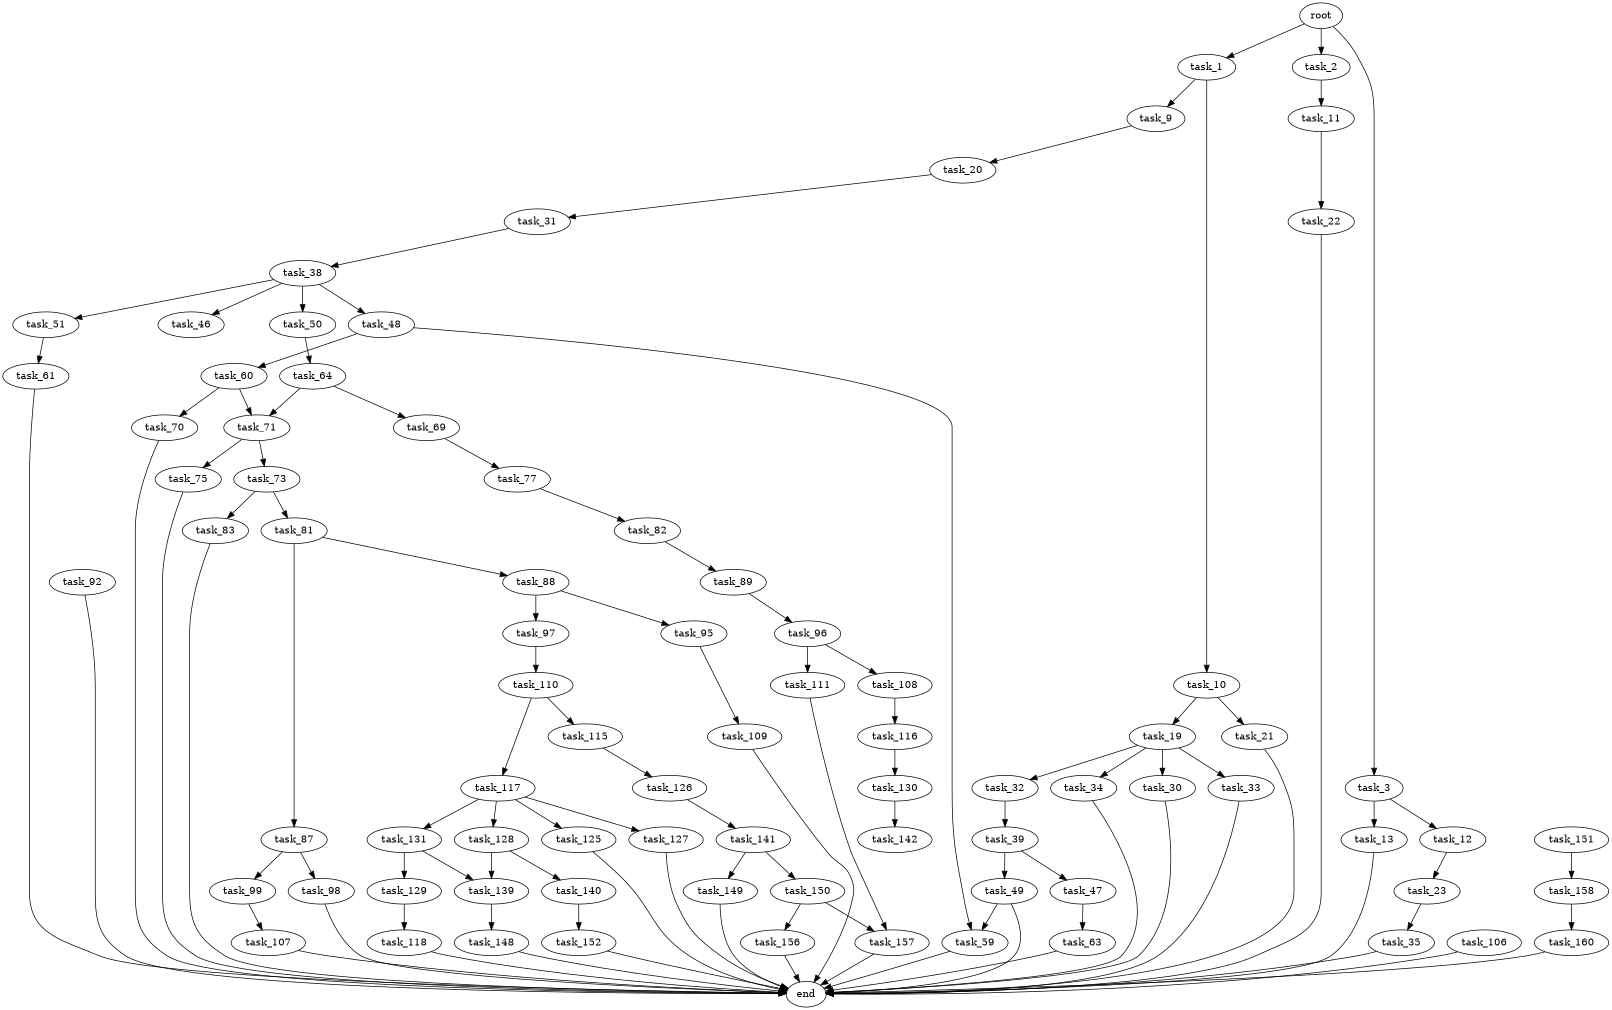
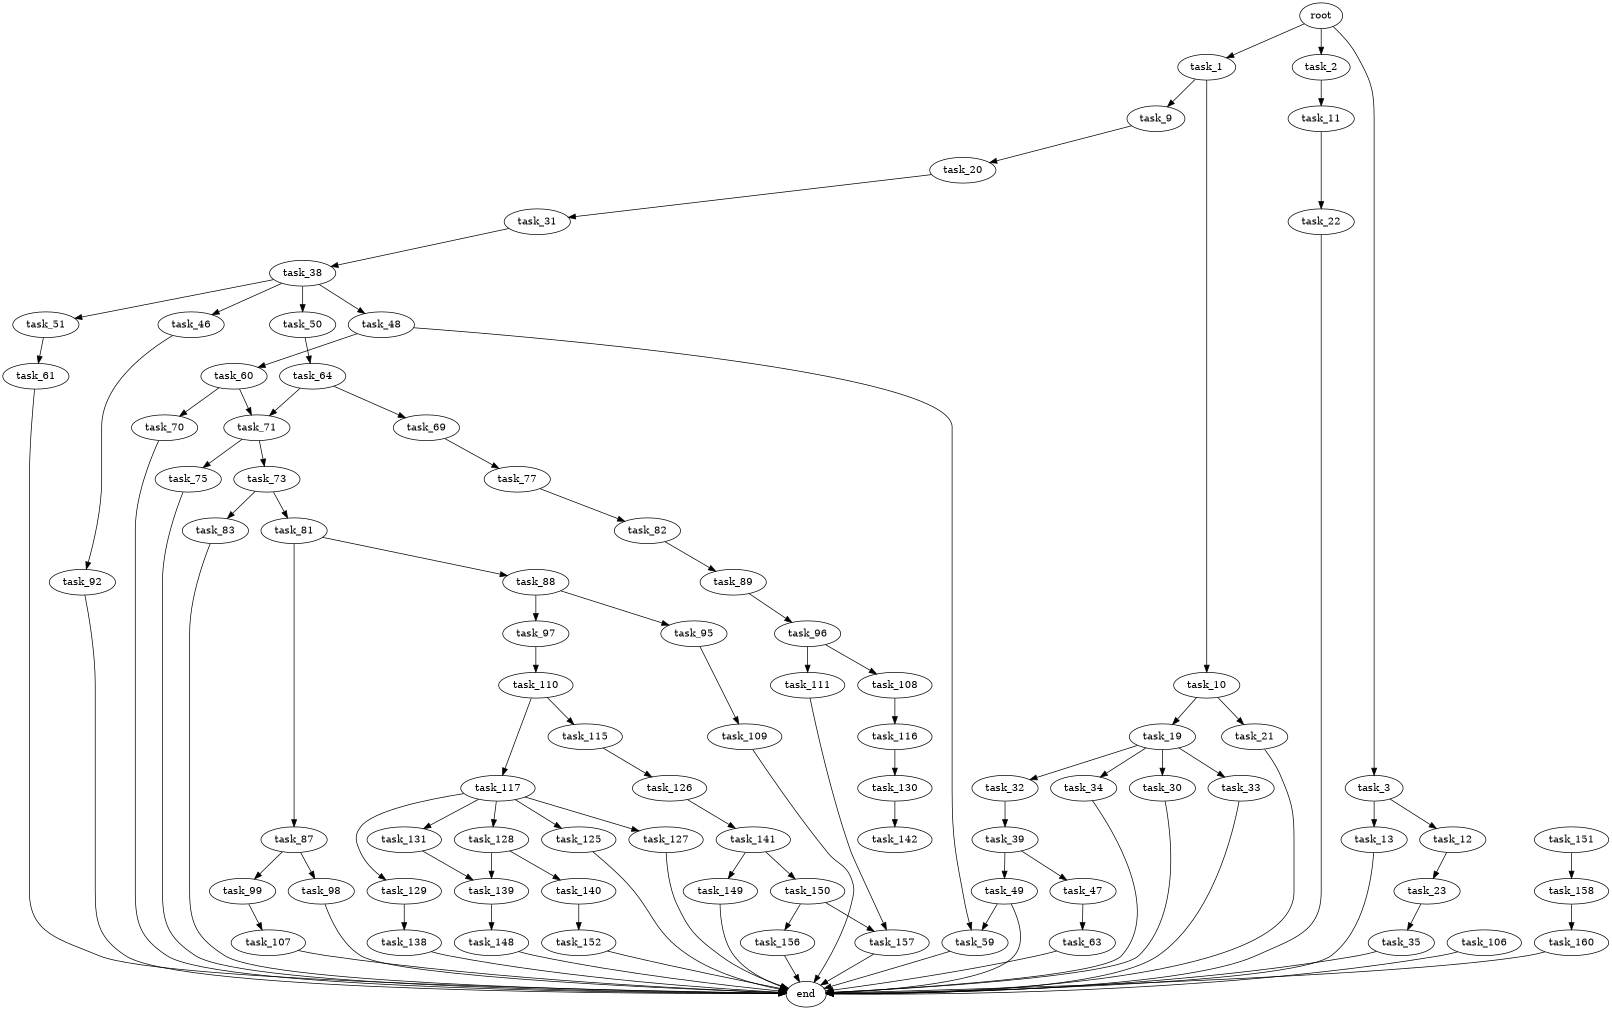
edge "task_46" -> "task_92": added
edge "task_131" -> "task_129": now "task_117" -> "task_129"
node "task_118": label "task_118" -> "task_138"
